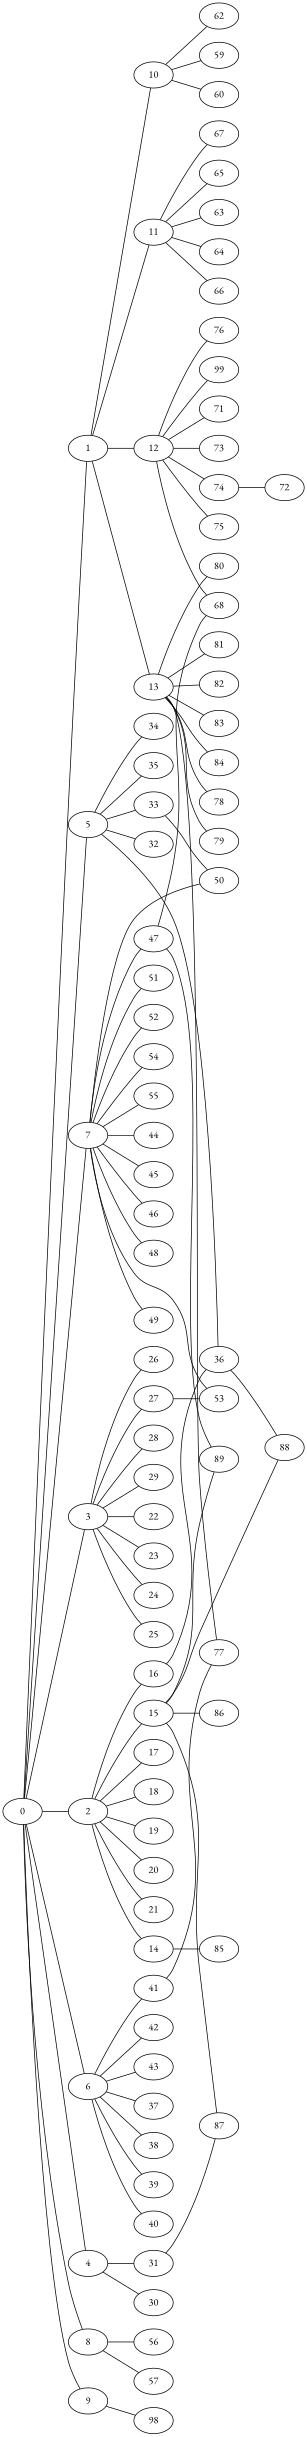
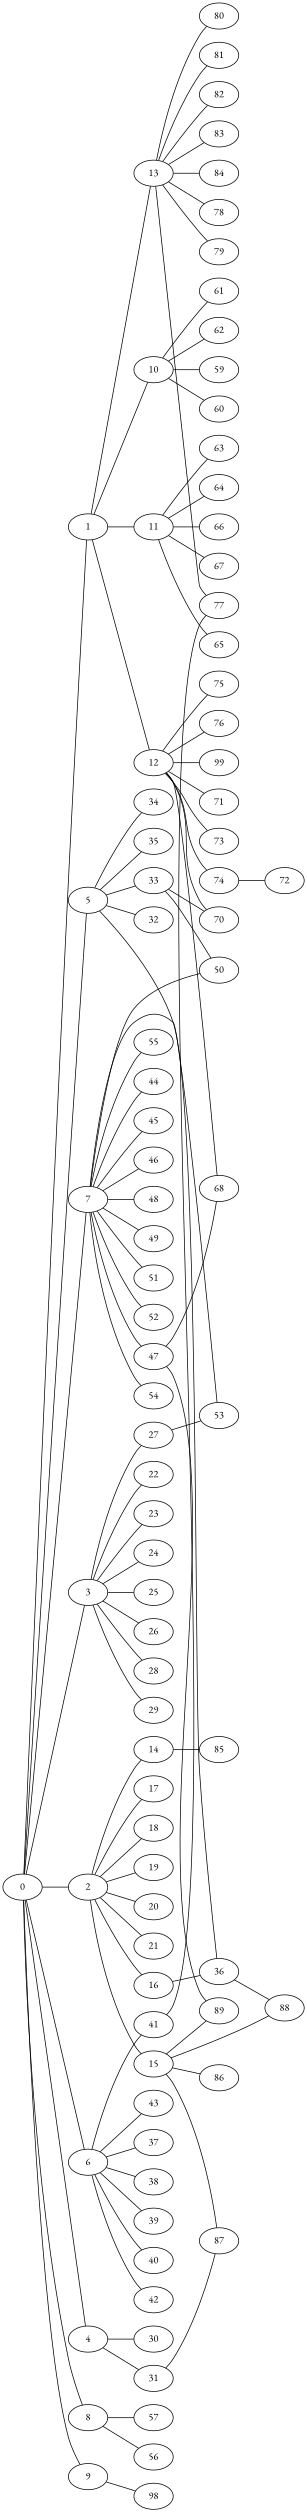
node "61": added
node "70": added
